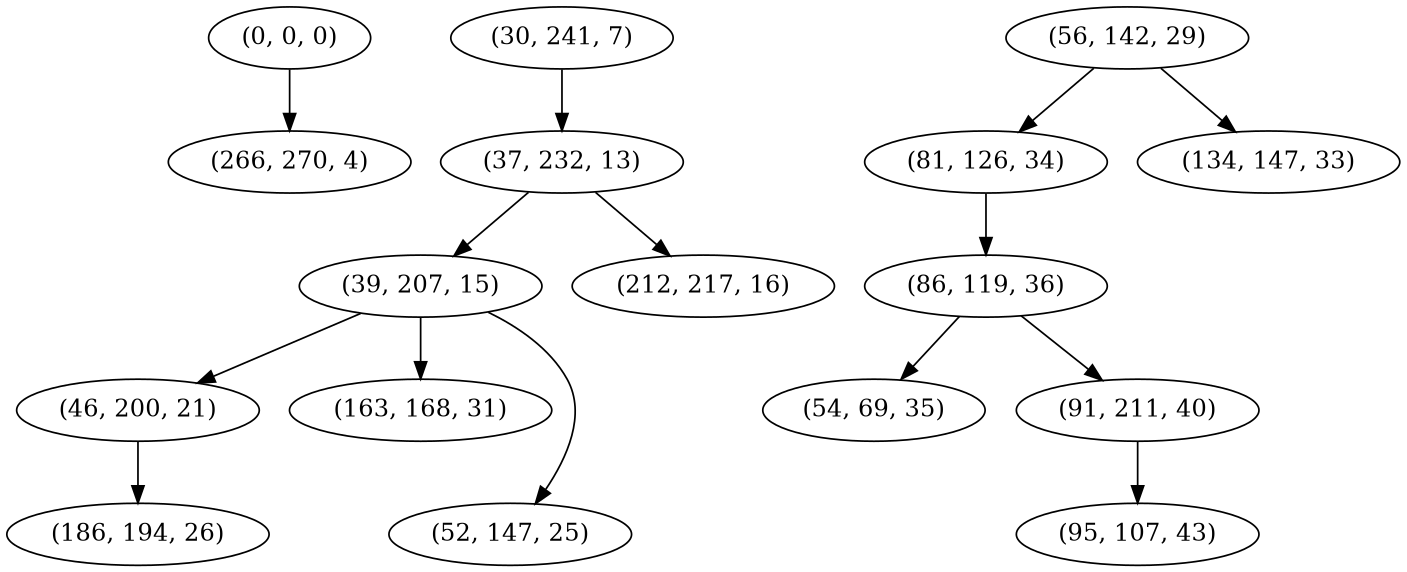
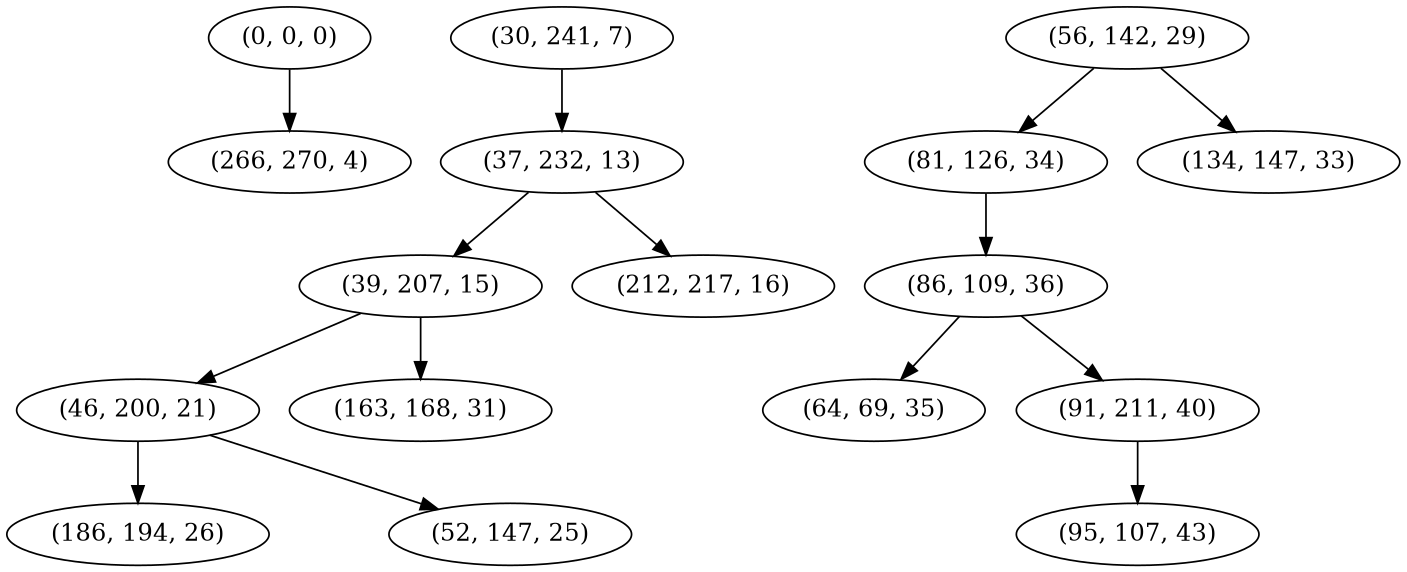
node "(86, 119, 36)": label "(86, 119, 36)" -> "(86, 109, 36)"
edge "(39, 207, 15)" -> "(52, 147, 25)": now "(46, 200, 21)" -> "(52, 147, 25)"
node "(54, 69, 35)": label "(54, 69, 35)" -> "(64, 69, 35)"
